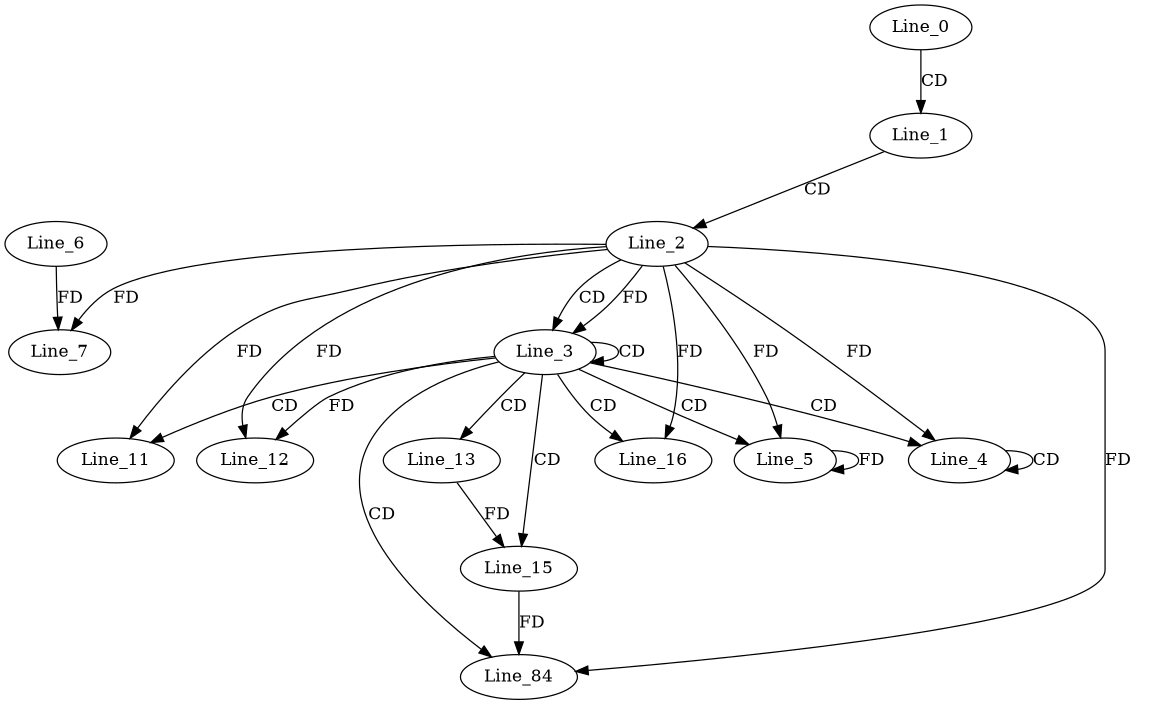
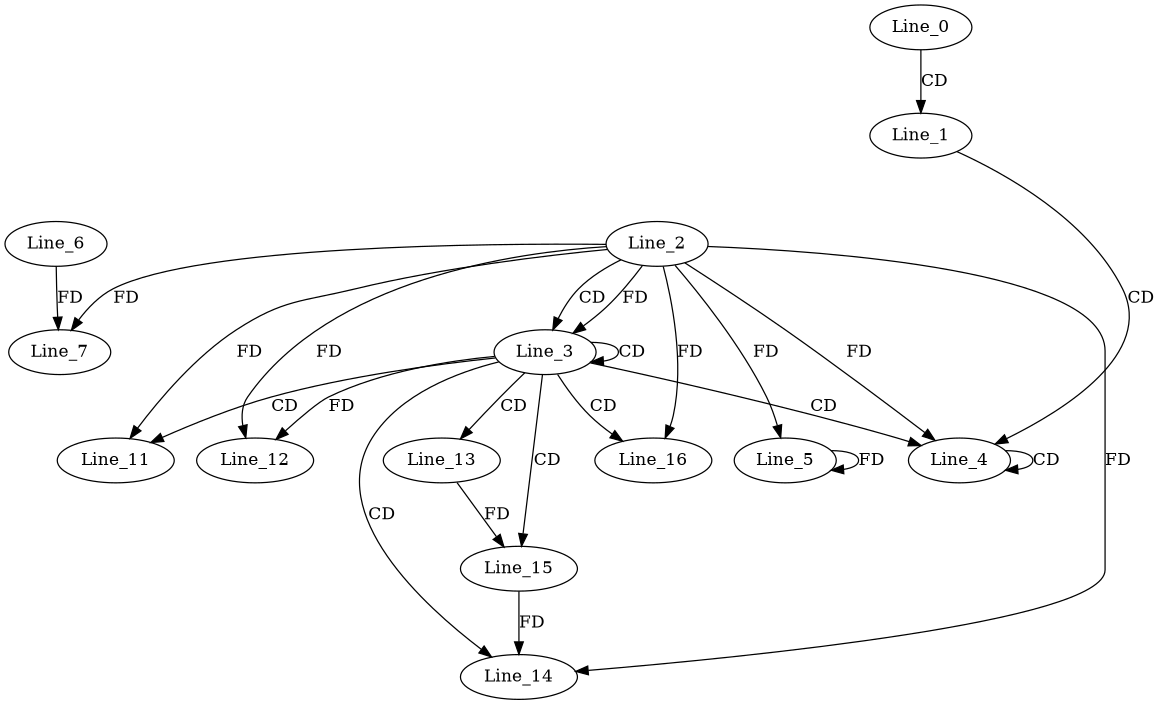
edge "Line_1" -> "Line_2": now "Line_1" -> "Line_4"
edge "Line_3" -> "Line_5": removed, label "CD"
node "Line_84": label "Line_84" -> "Line_14"
